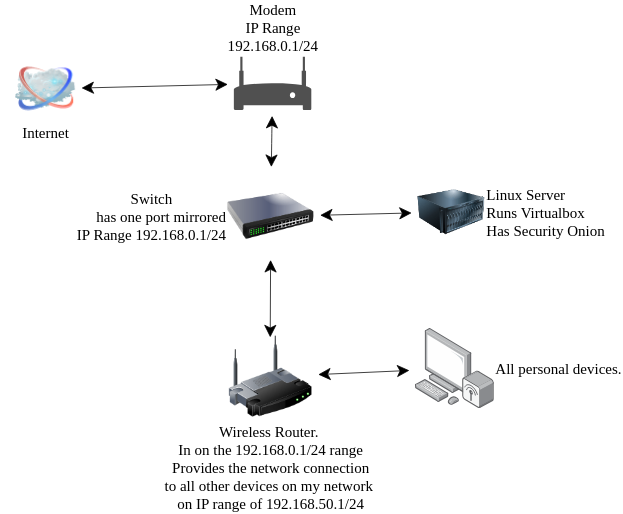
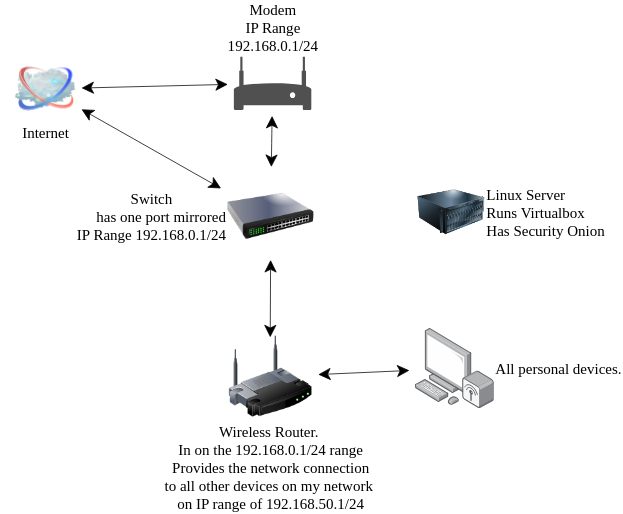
edge "Linux Server Runs Virtualbox Has Security Onion" -- "Switch has one port mirrored IP Range 192.168.0.1/24": now "Internet" -- "Switch has one port mirrored IP Range 192.168.0.1/24"
